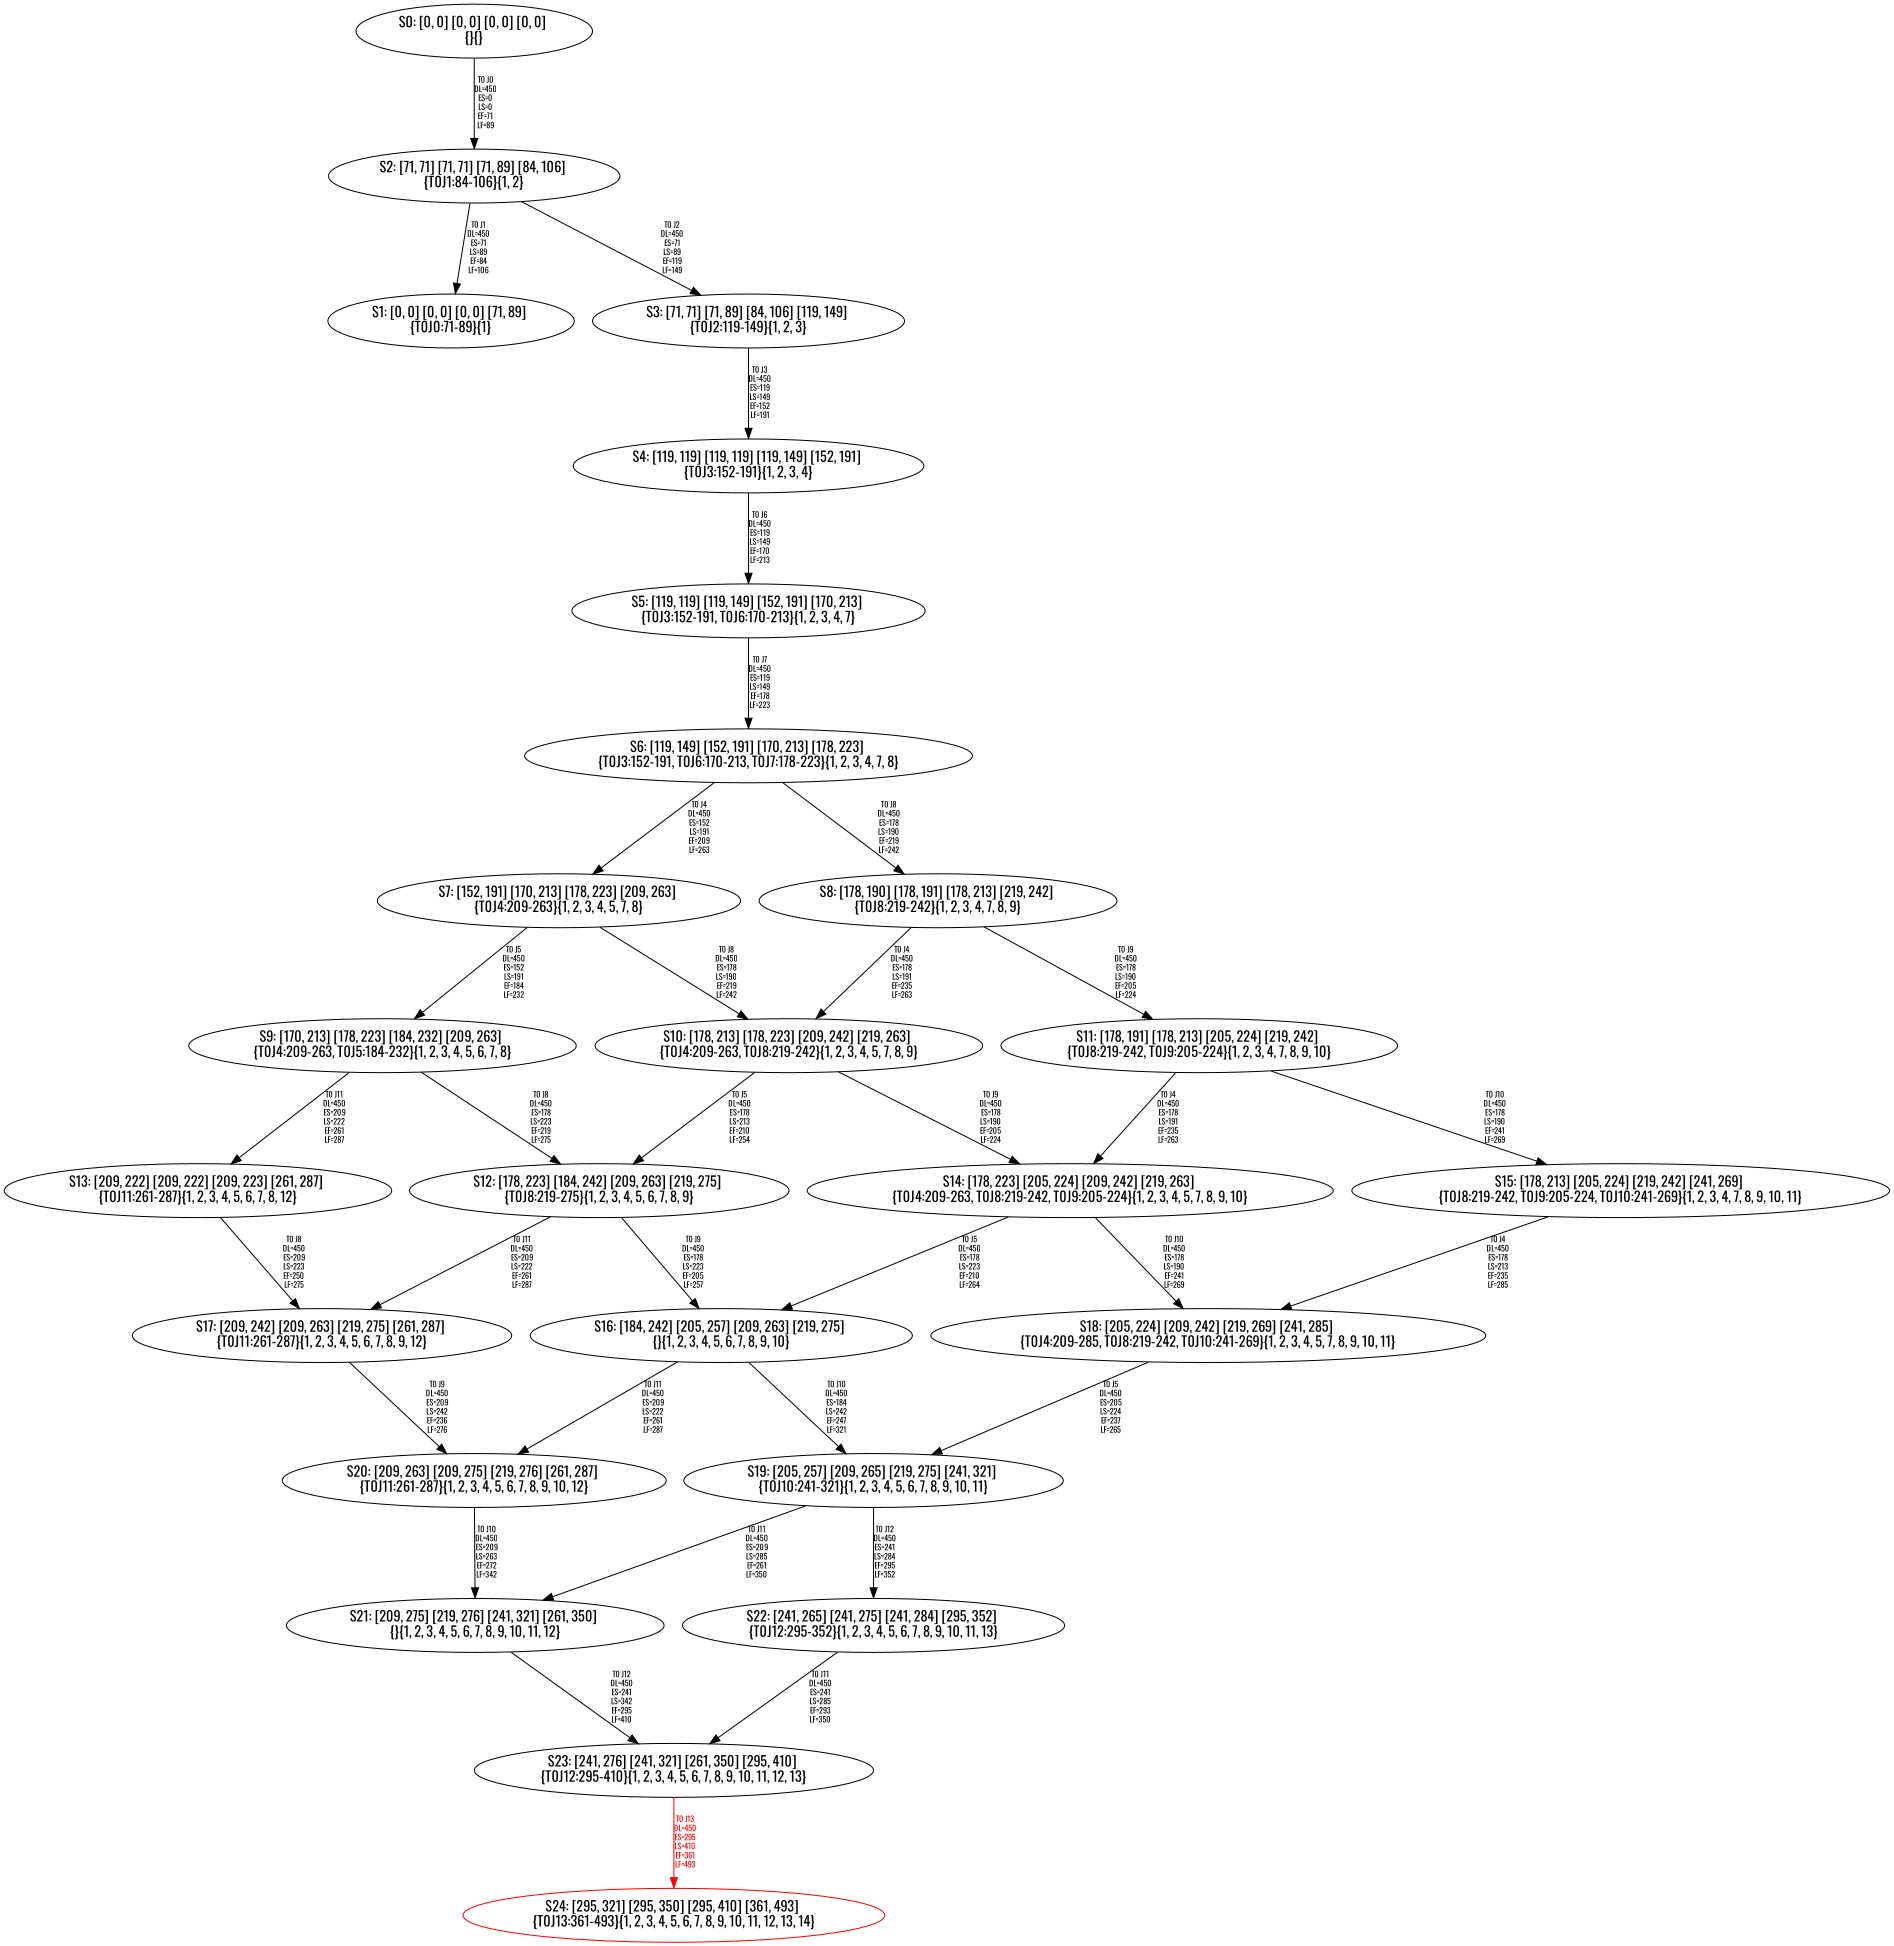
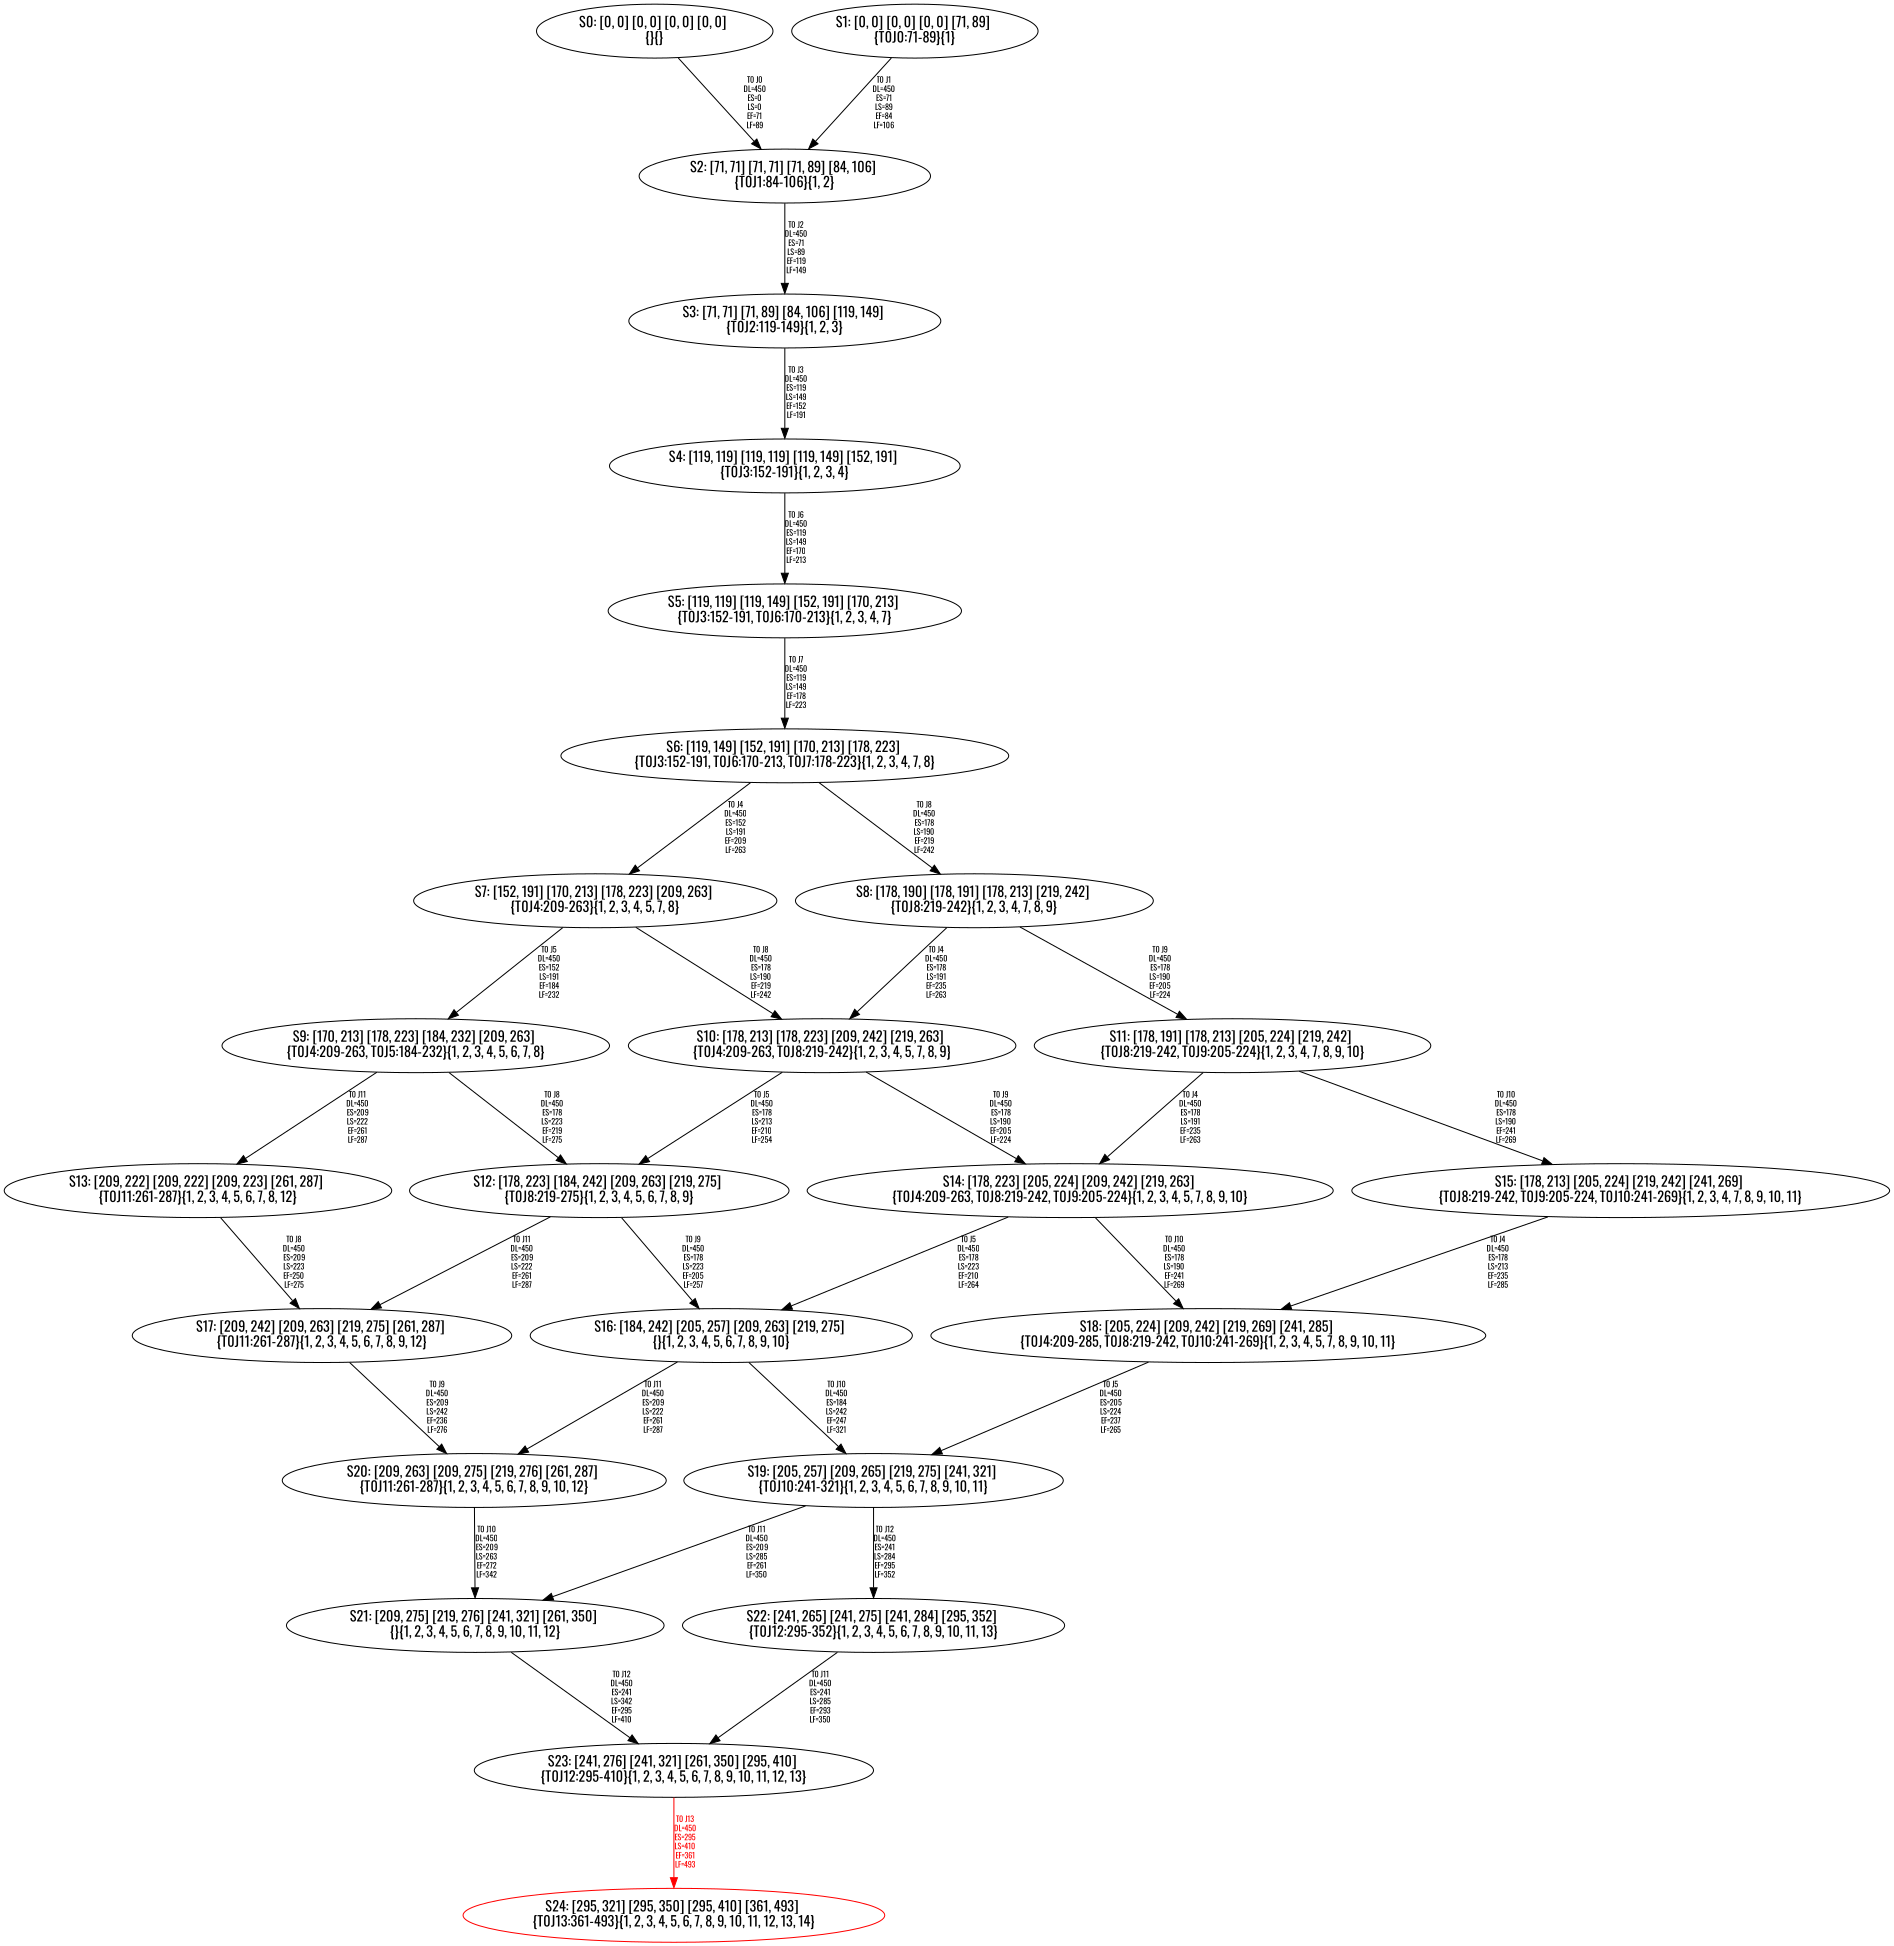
edge "S2: [71, 71] [71, 71] [71, 89] [84, 106] {T0J1:84-106}{1, 2}" -> "S1: [0, 0] [0, 0] [0, 0] [71, 89] {T0J0:71-89}{1}": reversed
